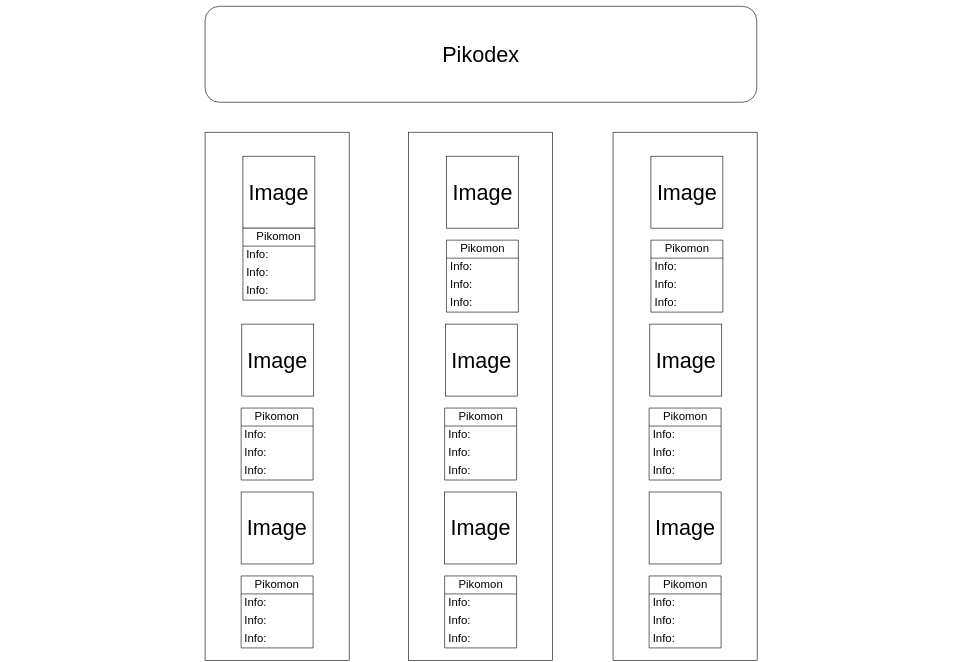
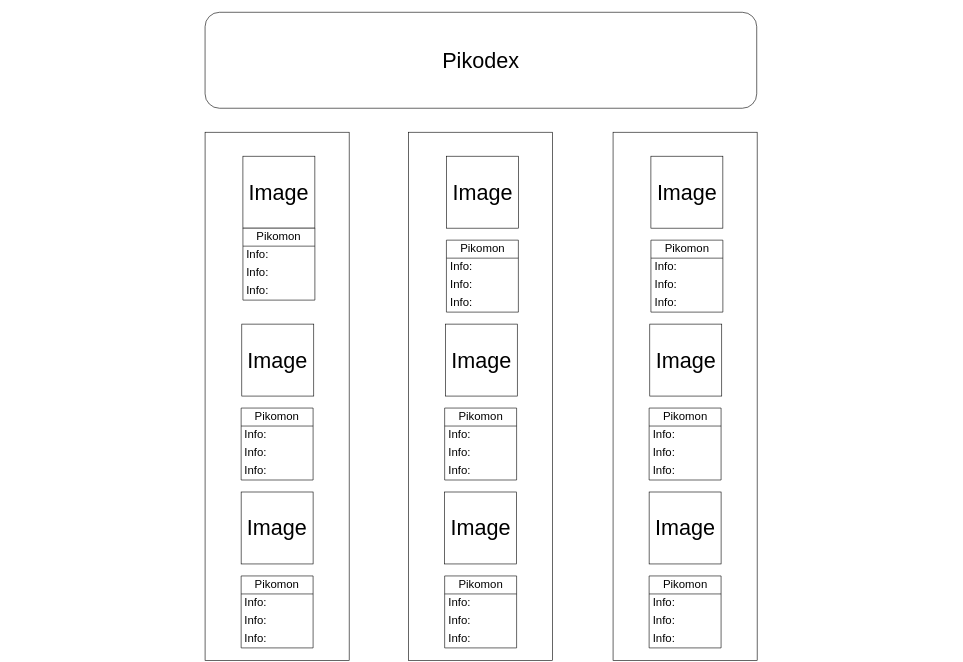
node "Pikodex": moved (481, 54) -> (481, 60)
